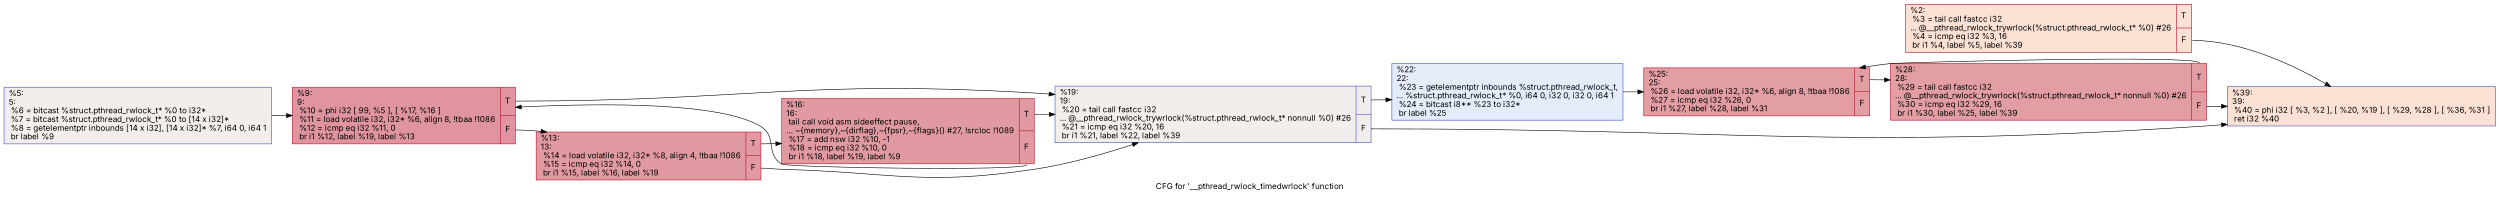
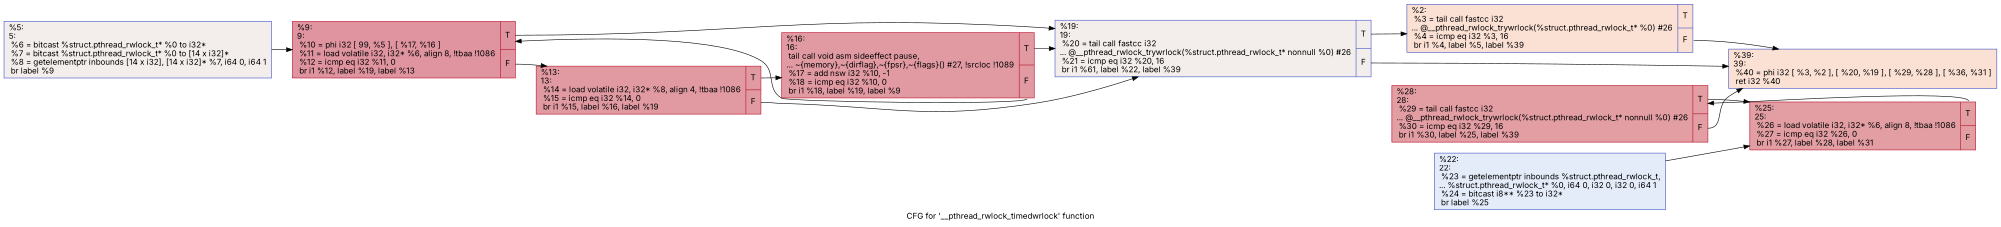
node "%2:": color #b70d28ff -> #3d50c3ff
edge "%19:" -> "%22:": now "%19:" -> "%2:"
node "%19:": text "br i1 %21, label %22, label %39" -> "br i1 %61, label %22, label %39"
